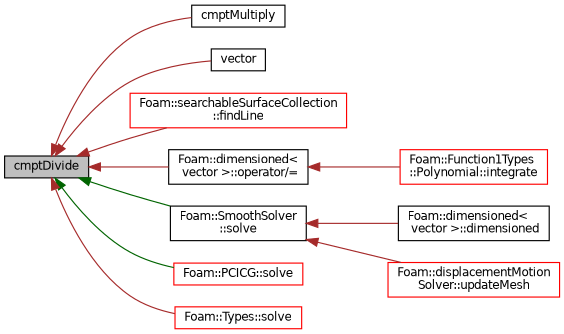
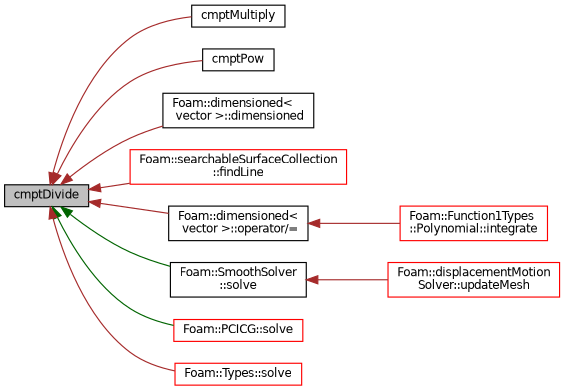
node "vector": label "vector" -> "cmptPow"
edge "Foam::dimensioned< vector >::dimensioned" -> "Foam::SmoothSolver ::solve": now "Foam::dimensioned< vector >::dimensioned" -> "cmptDivide"
